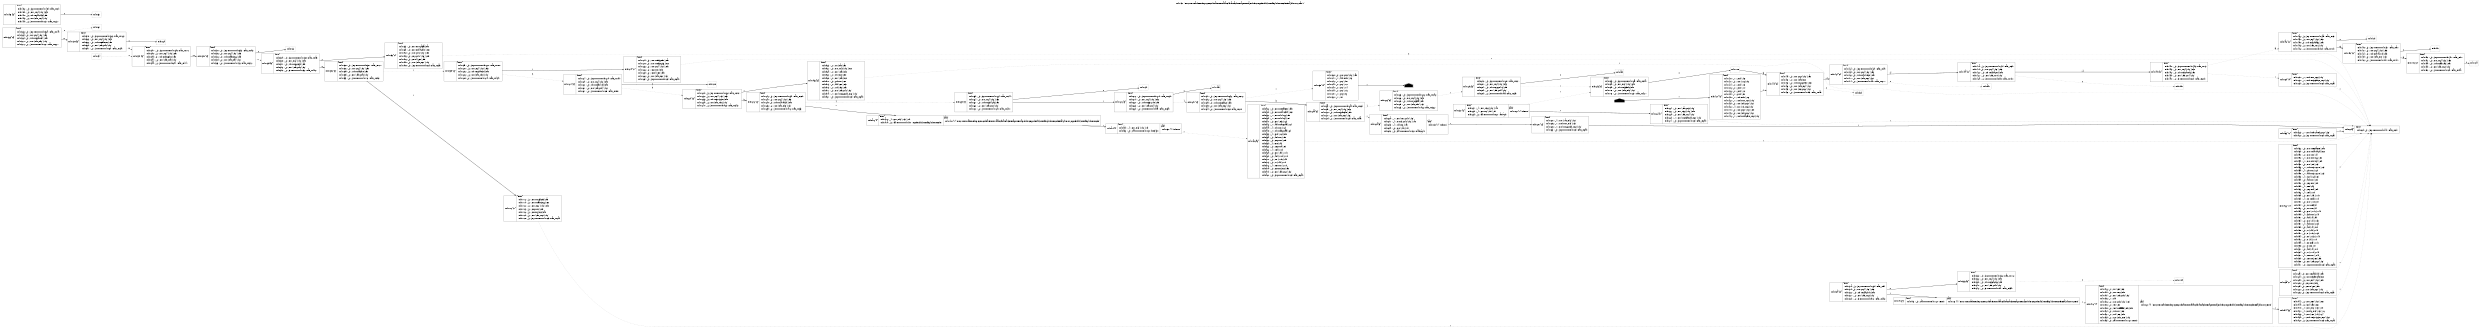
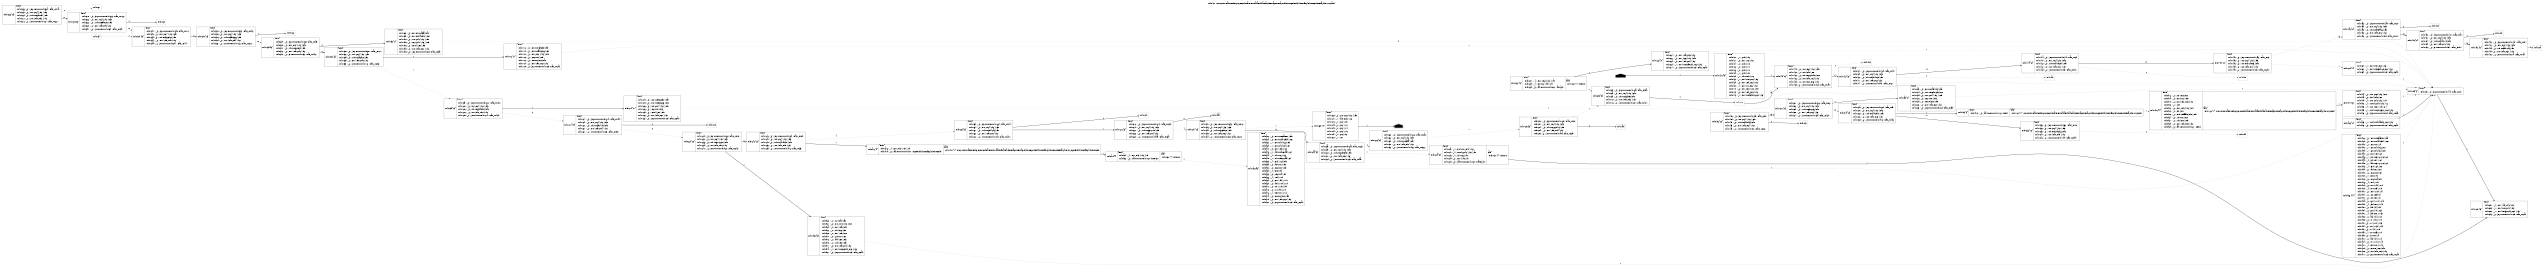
node "0x401501 [25]": added
edge "0x4018e1 [23]" -> "0x401ccf [5]": reversed
